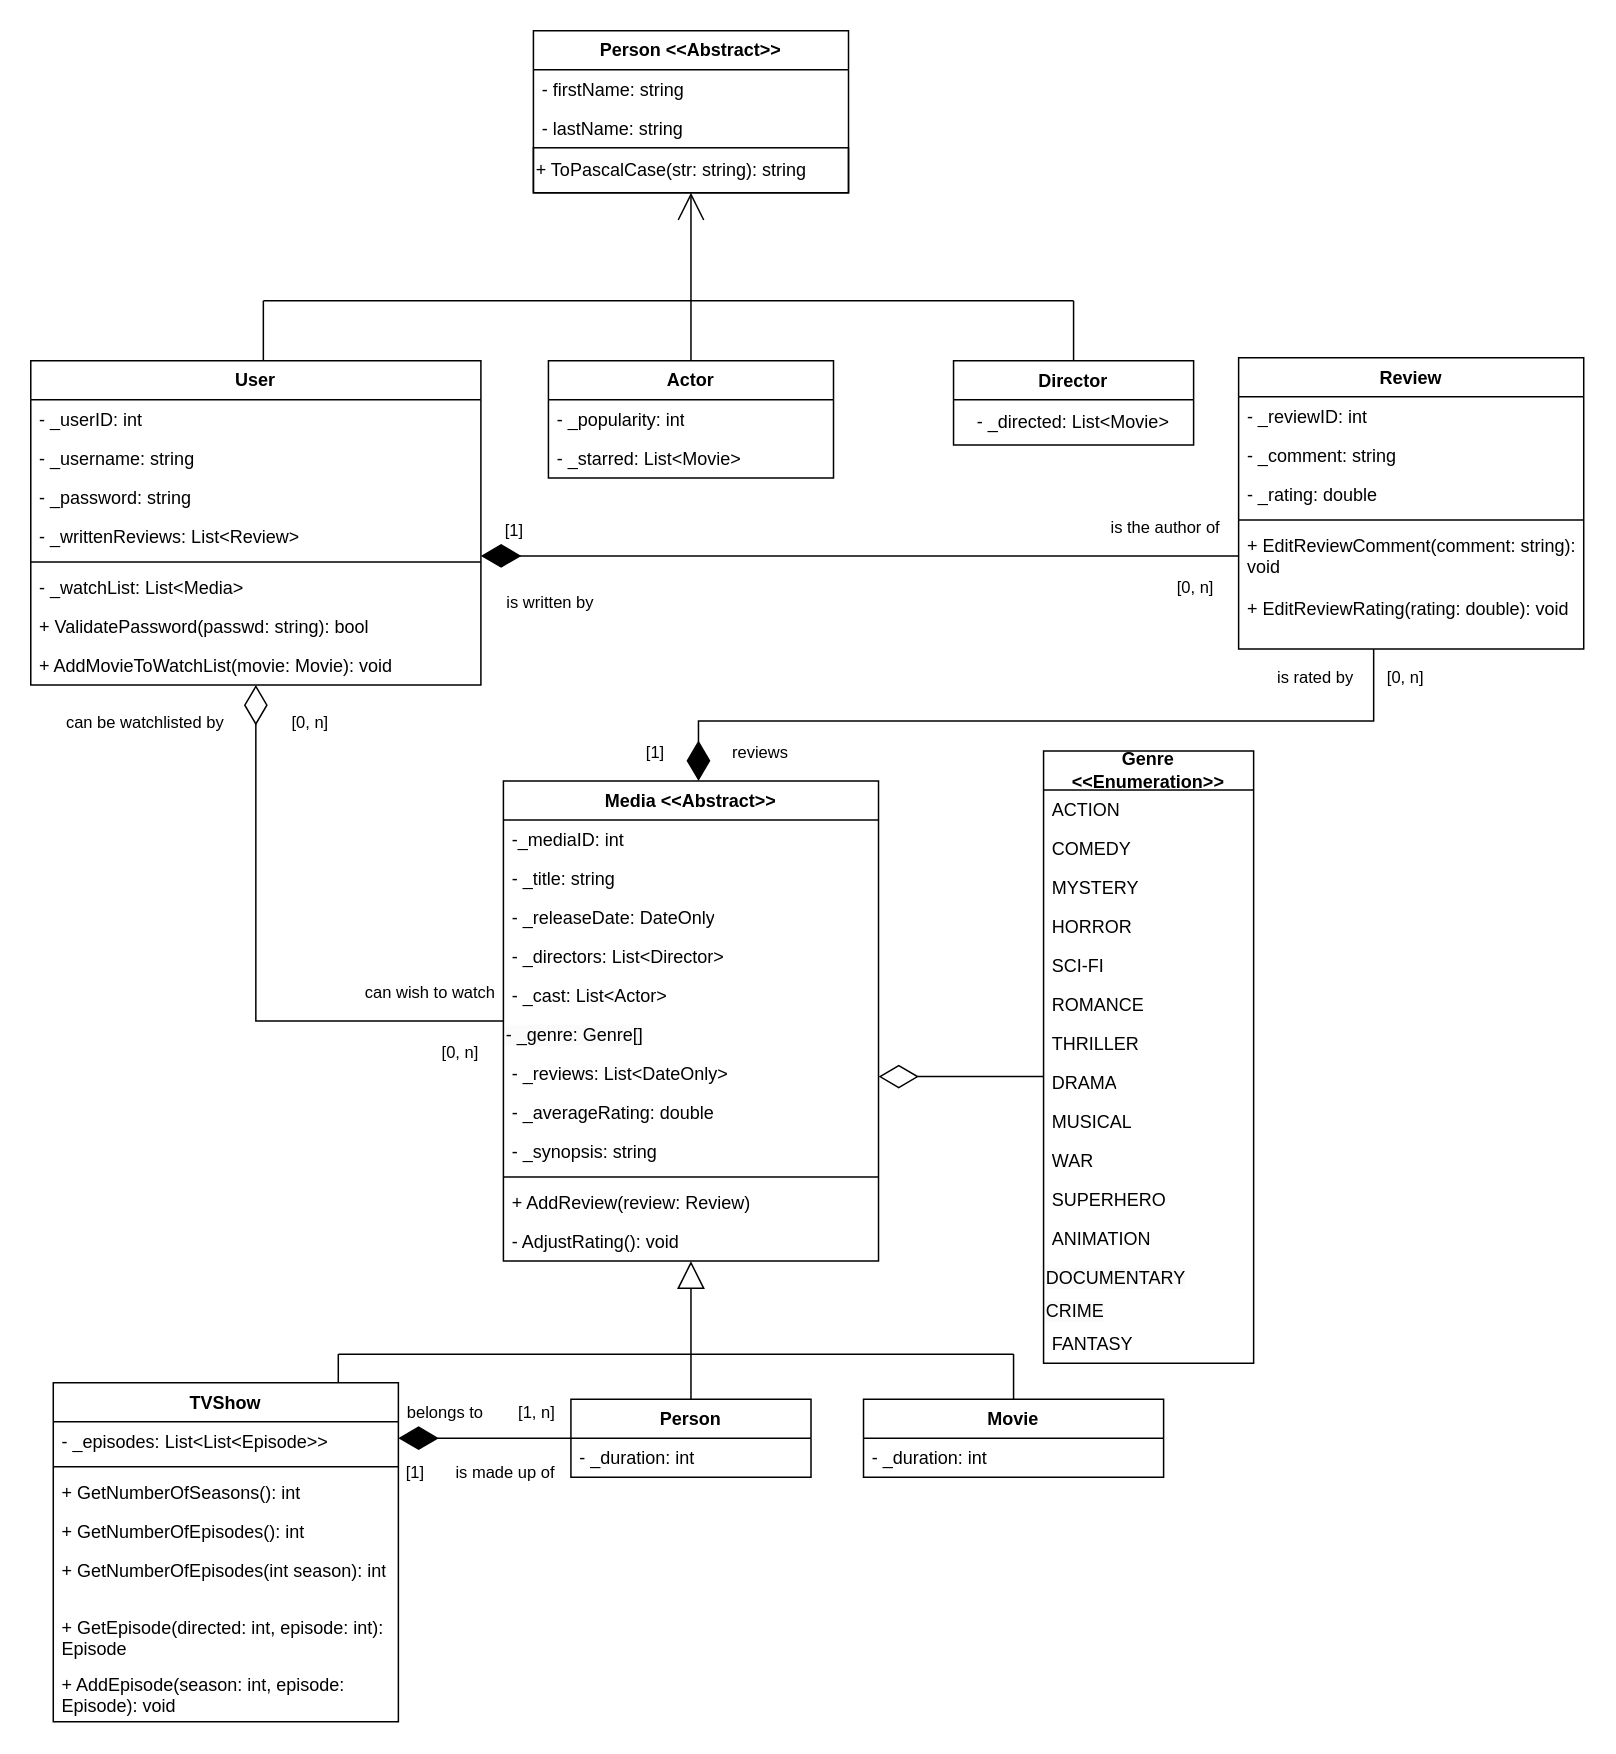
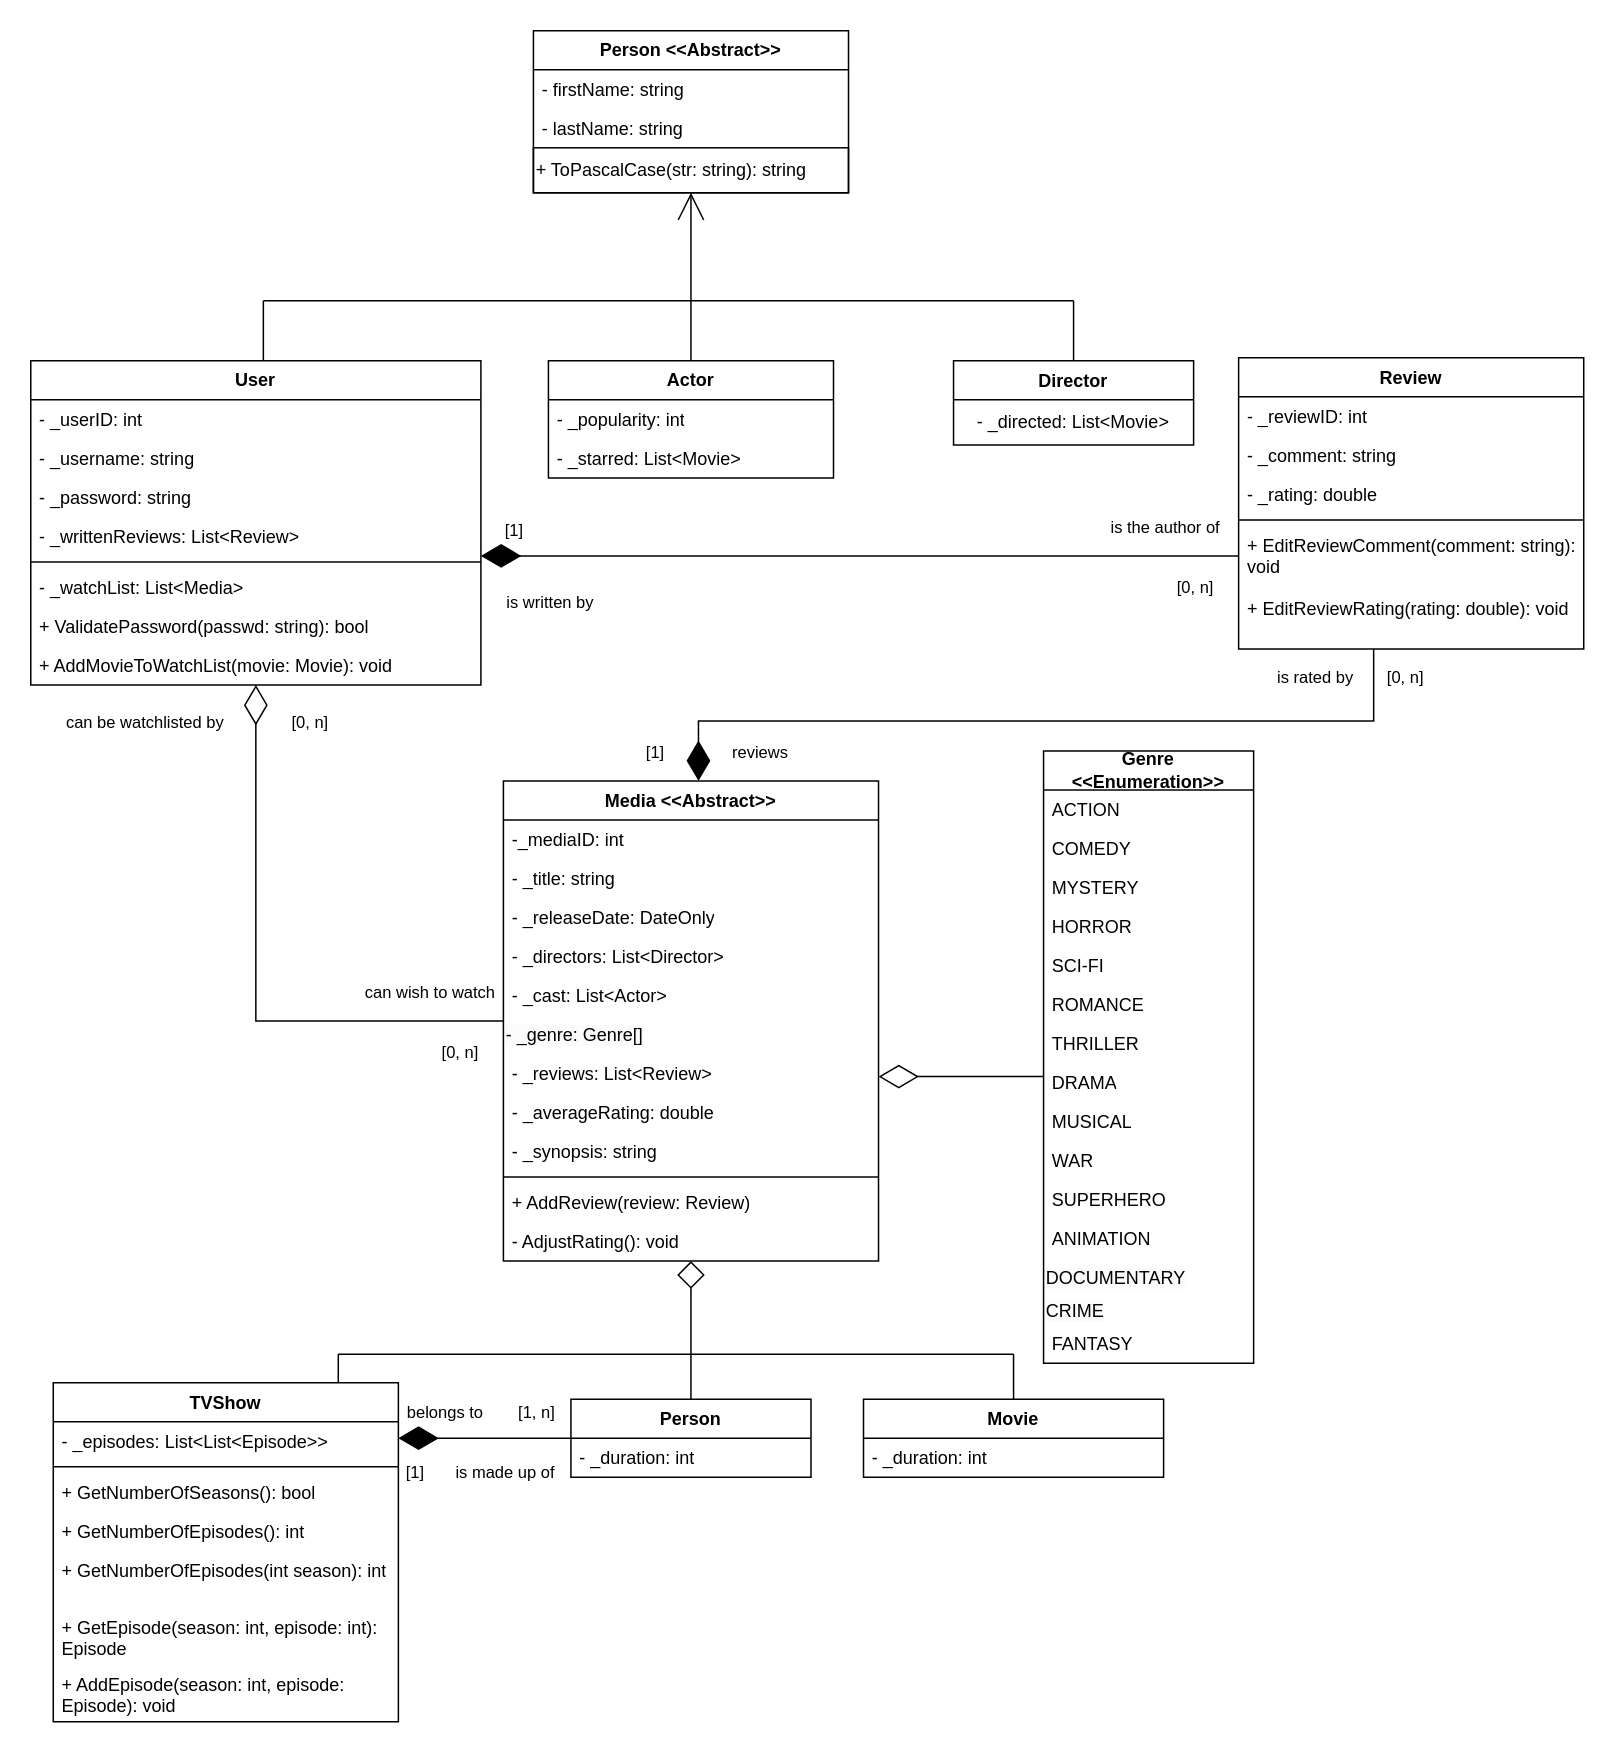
node "- _reviews: List<DateOnly>": label "- _reviews: List<DateOnly>" -> "- _reviews: List<Review>"
edge "Person" -> "- AdjustRating(): void": arrowhead block -> diamond
node "+ GetNumberOfSeasons(): int": label "+ GetNumberOfSeasons(): int" -> "+ GetNumberOfSeasons(): bool"
node "+ GetEpisode(directed: int, episode: int): Episode": label "+ GetEpisode(directed: int, episode: int): Episode" -> "+ GetEpisode(season: int, episode: int): Episode"
